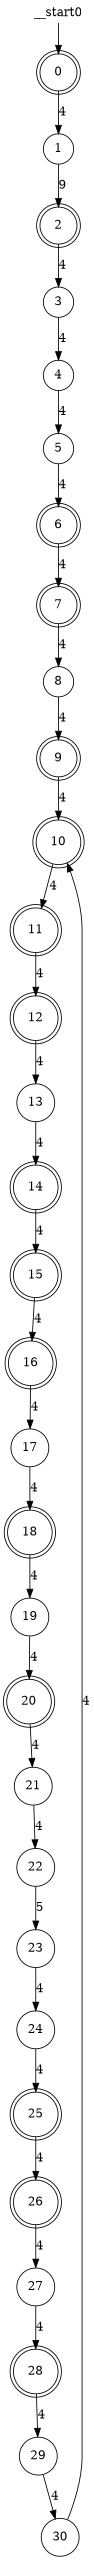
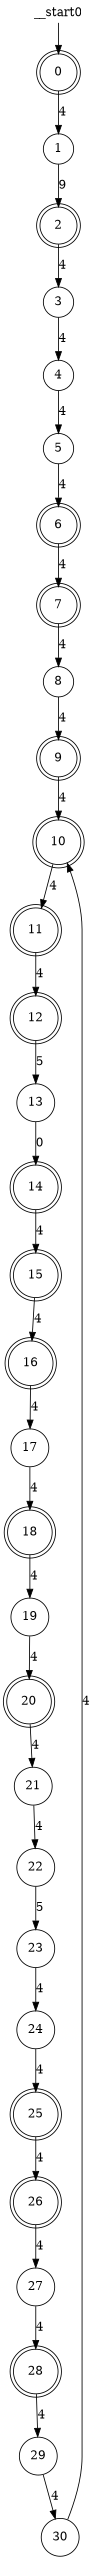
edge "12" -> "13": label "4" -> "5"
edge "13" -> "14": label "4" -> "0"
